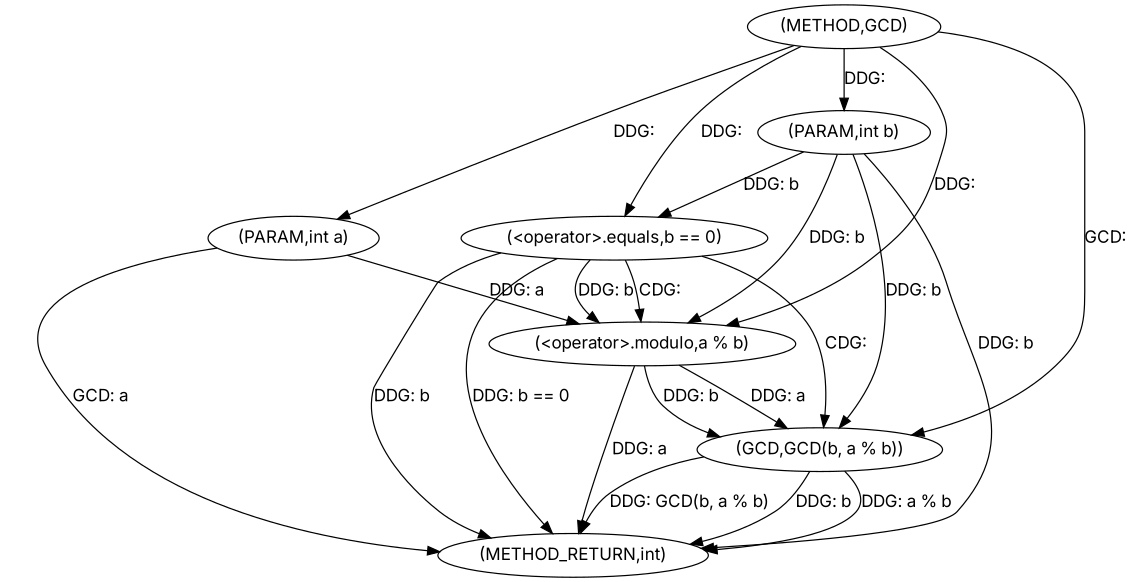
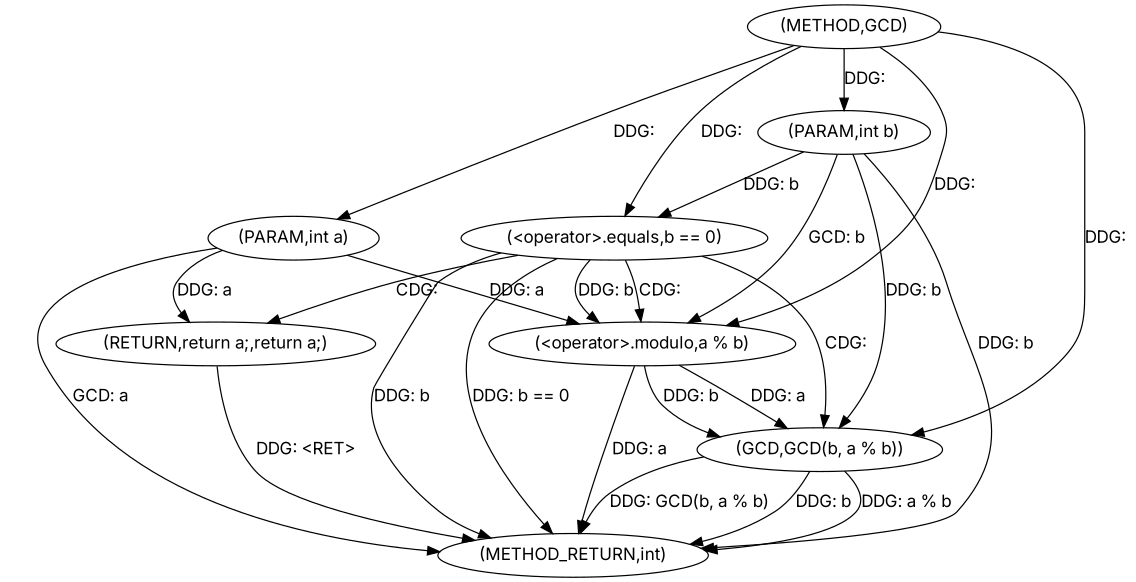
edge "(PARAM,int b)" -> "(<operator>.modulo,a % b)": label "DDG: b" -> "GCD: b"
edge "(METHOD,GCD)" -> "(GCD,GCD(b, a % b))": label "GCD: " -> "DDG: "
node "(RETURN,return a;,return a;)": added
